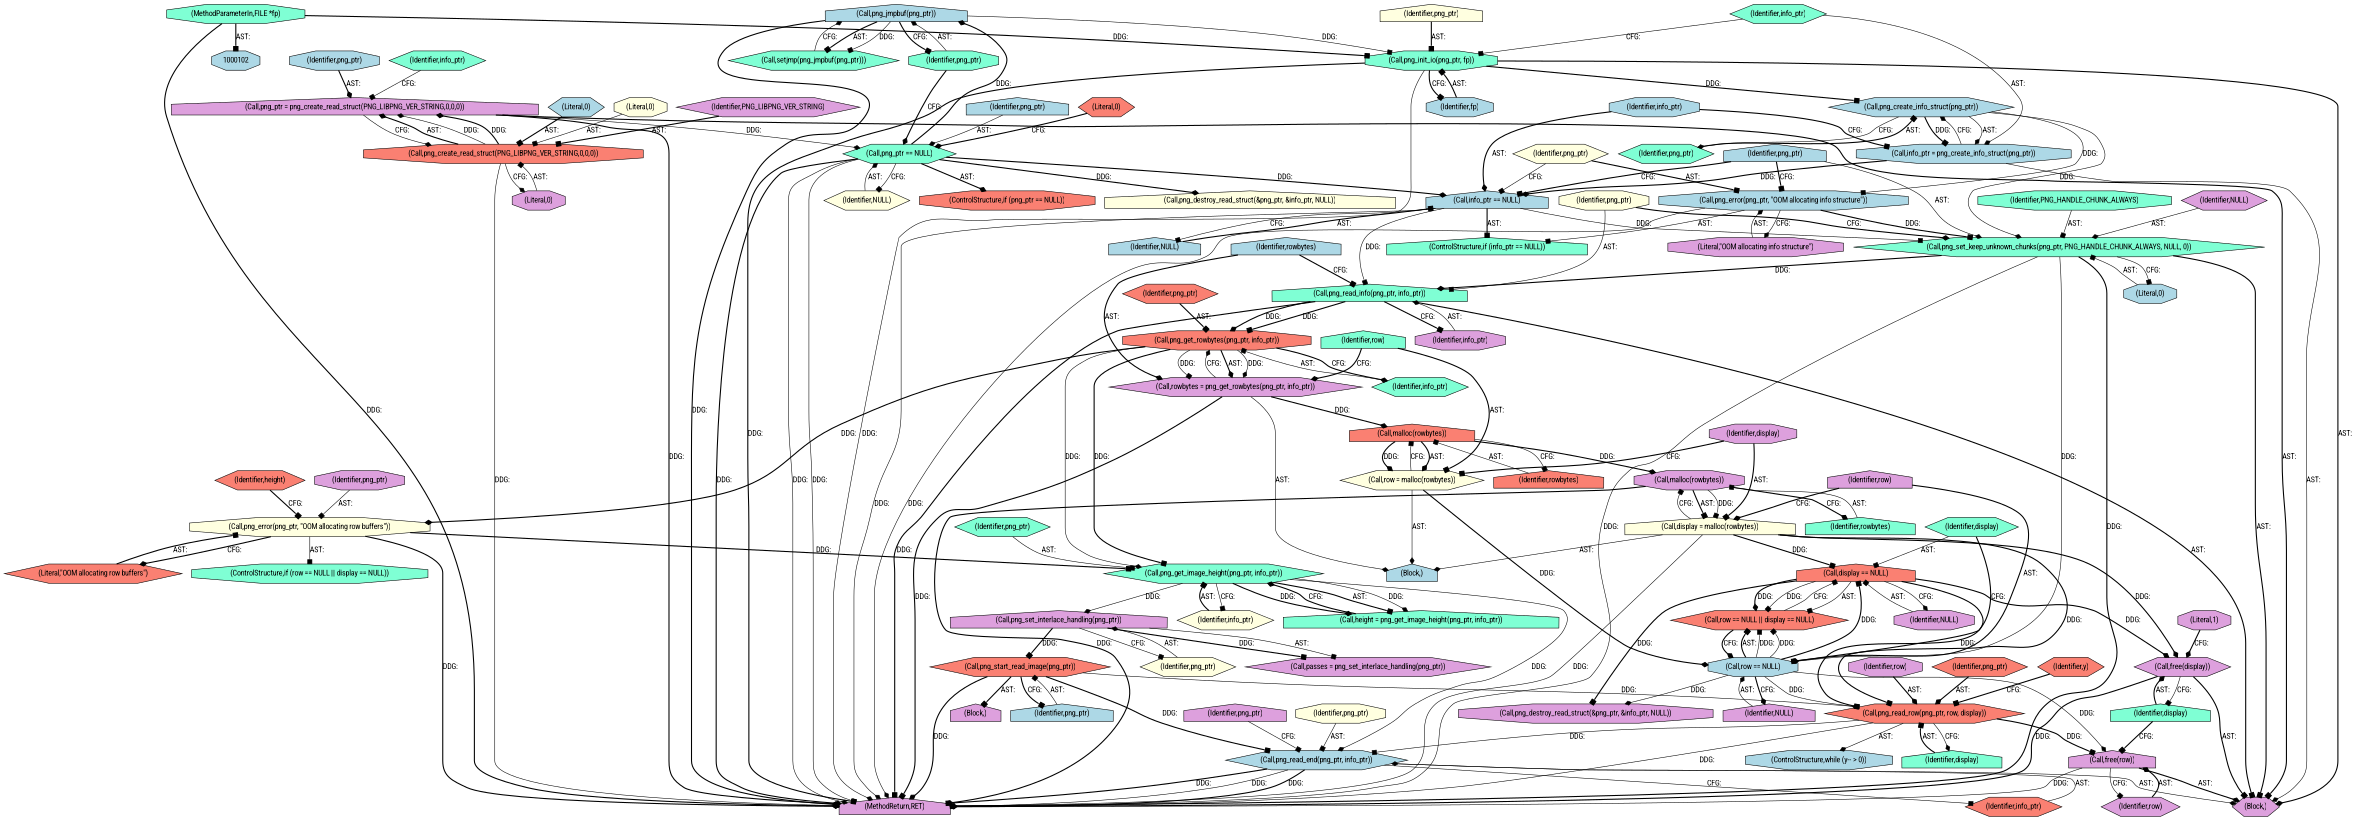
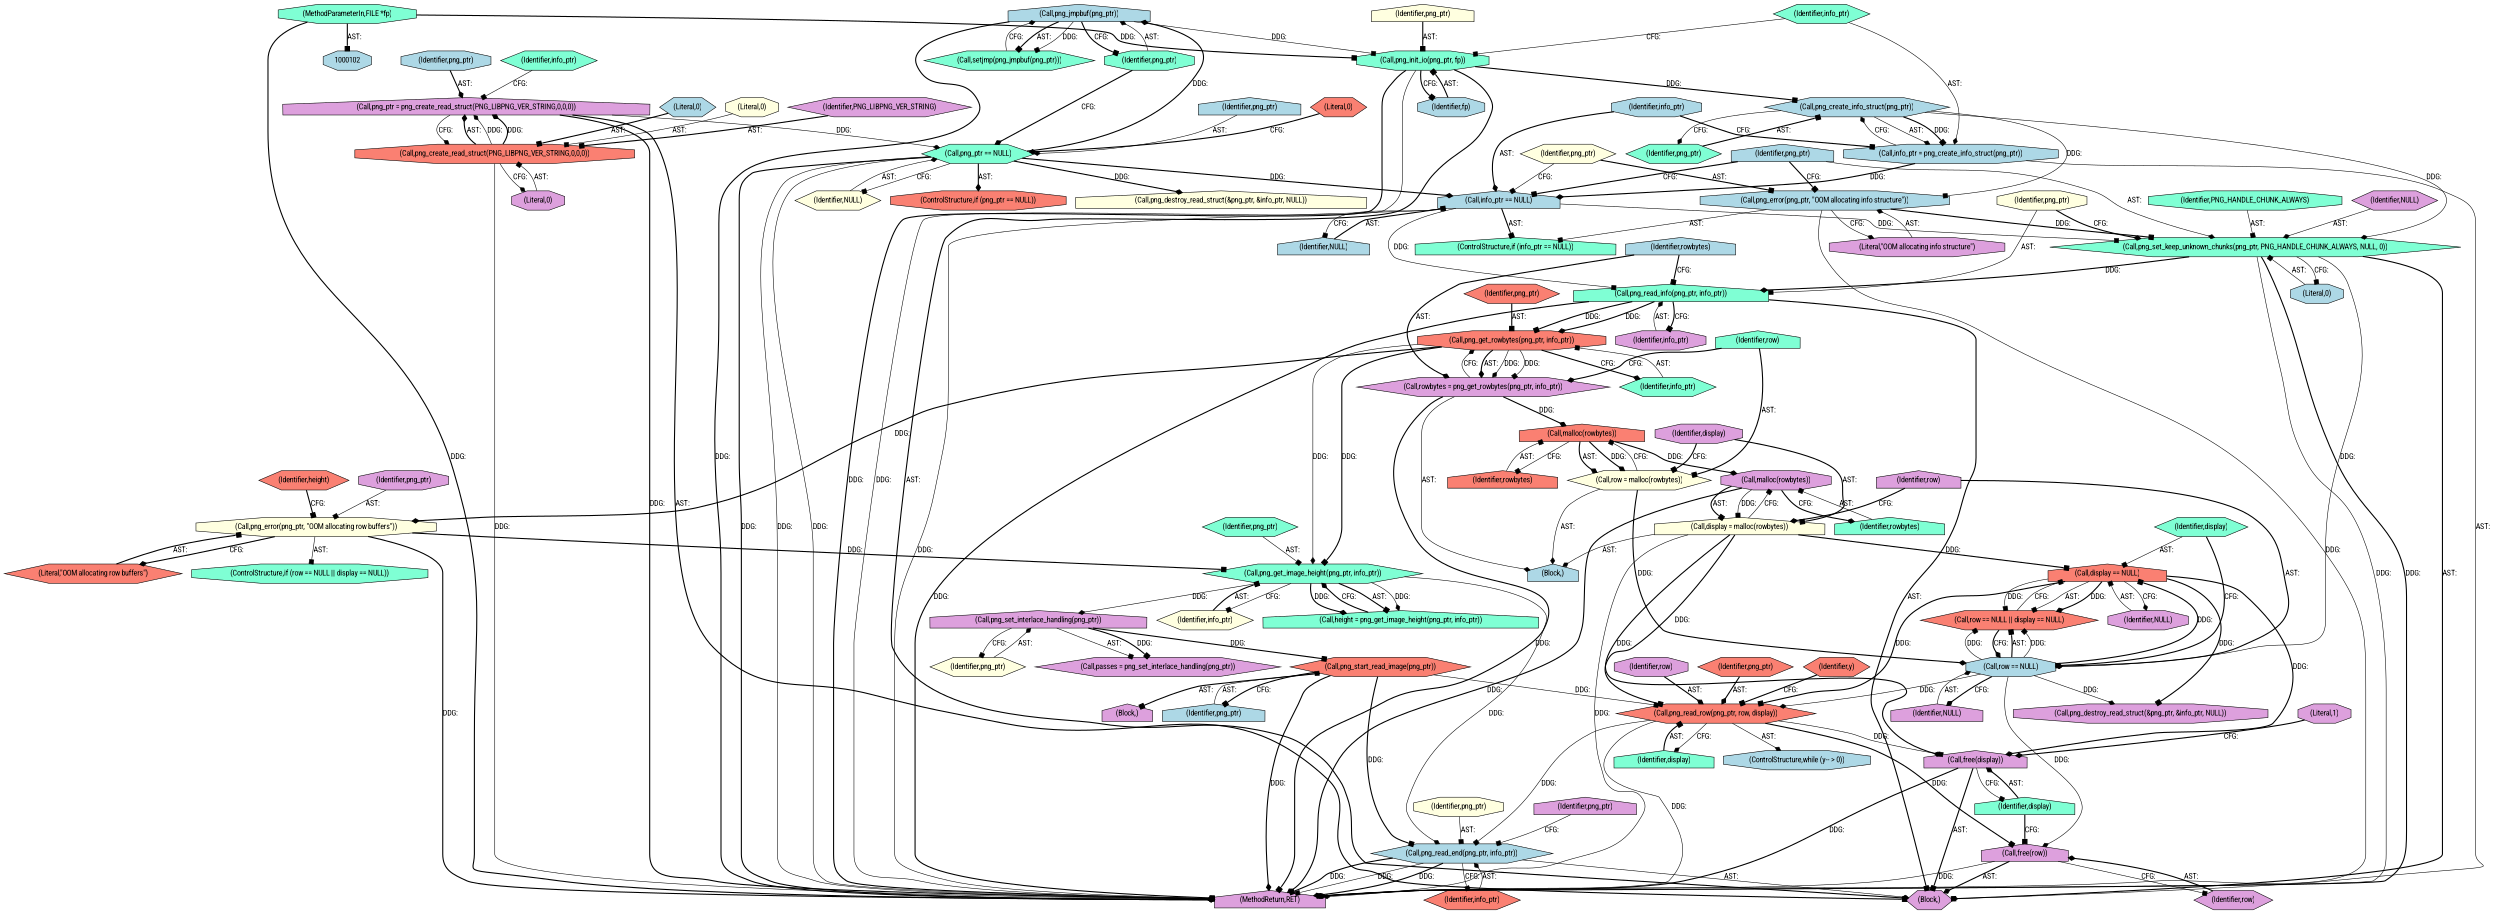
node "(Call,free(display))": shape hexagon -> house
edge "(Call,png_read_row(png_ptr, row, display))" -> "(Call,free(display))": added, label "DDG:"
